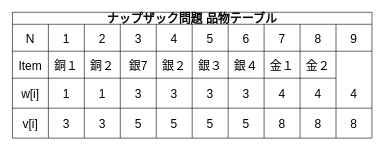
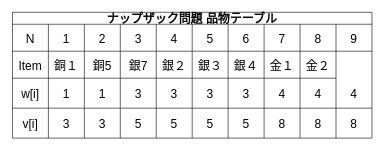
node "銅２": label "銅２" -> "銅5"
